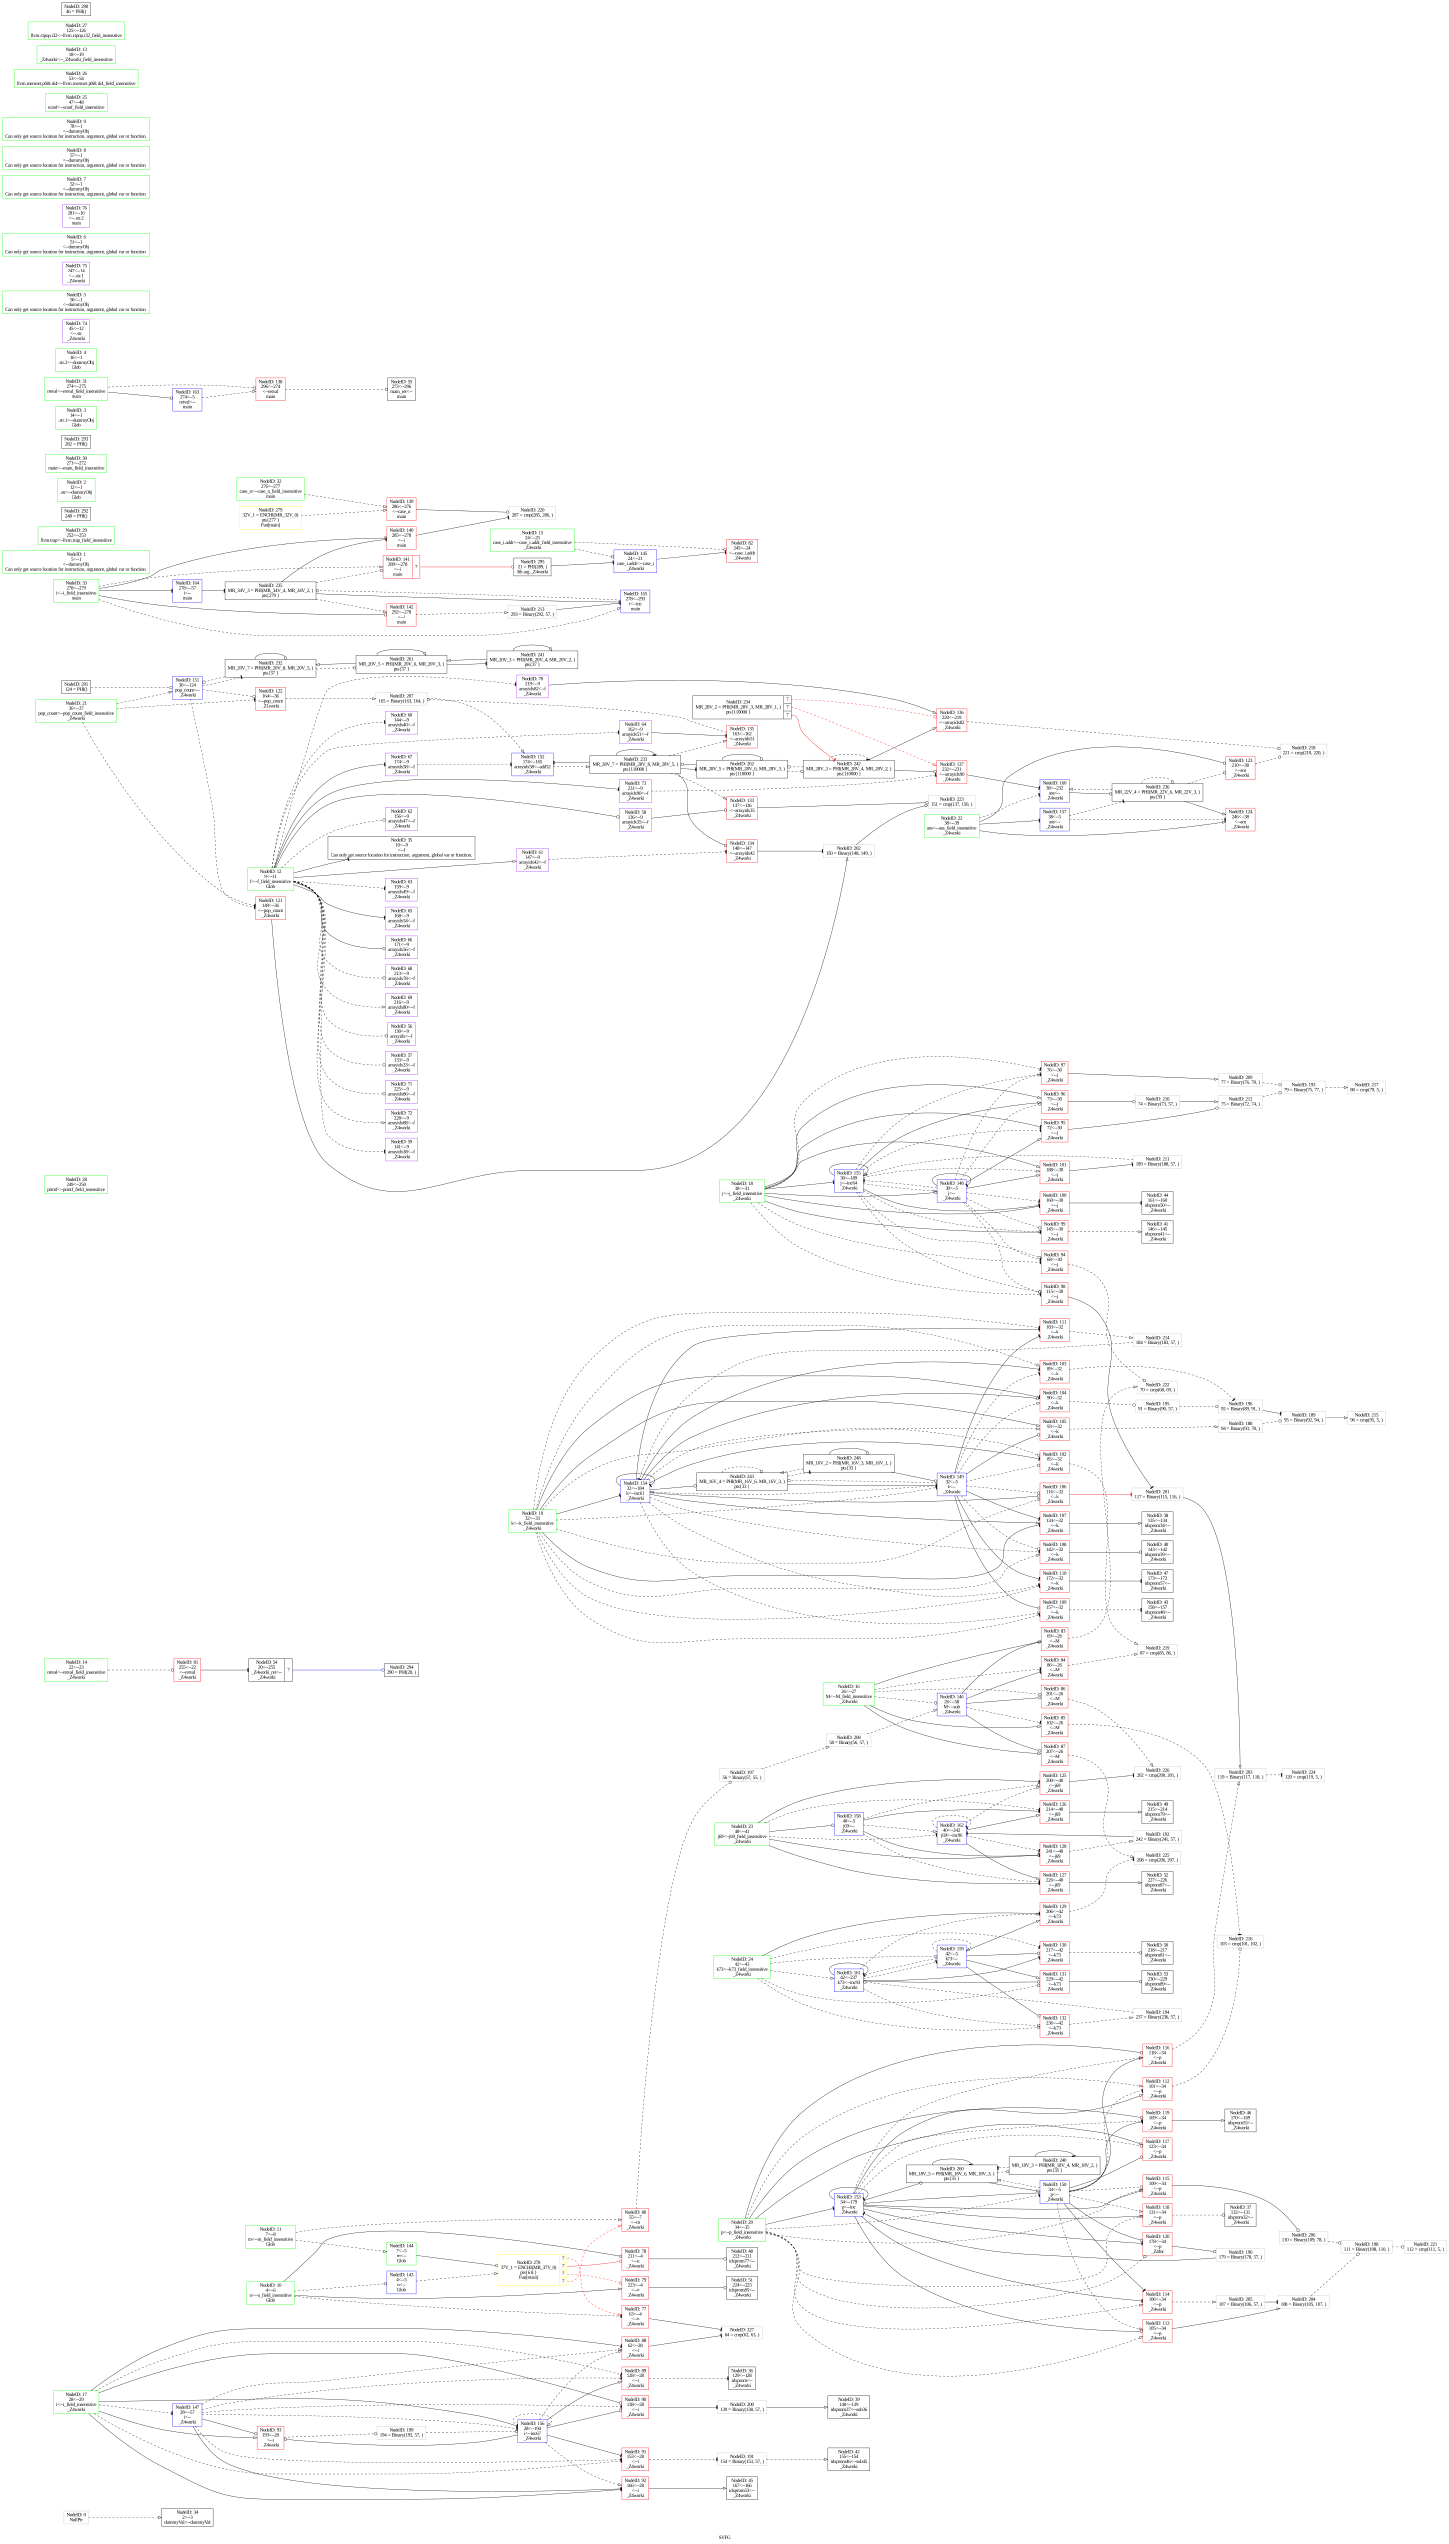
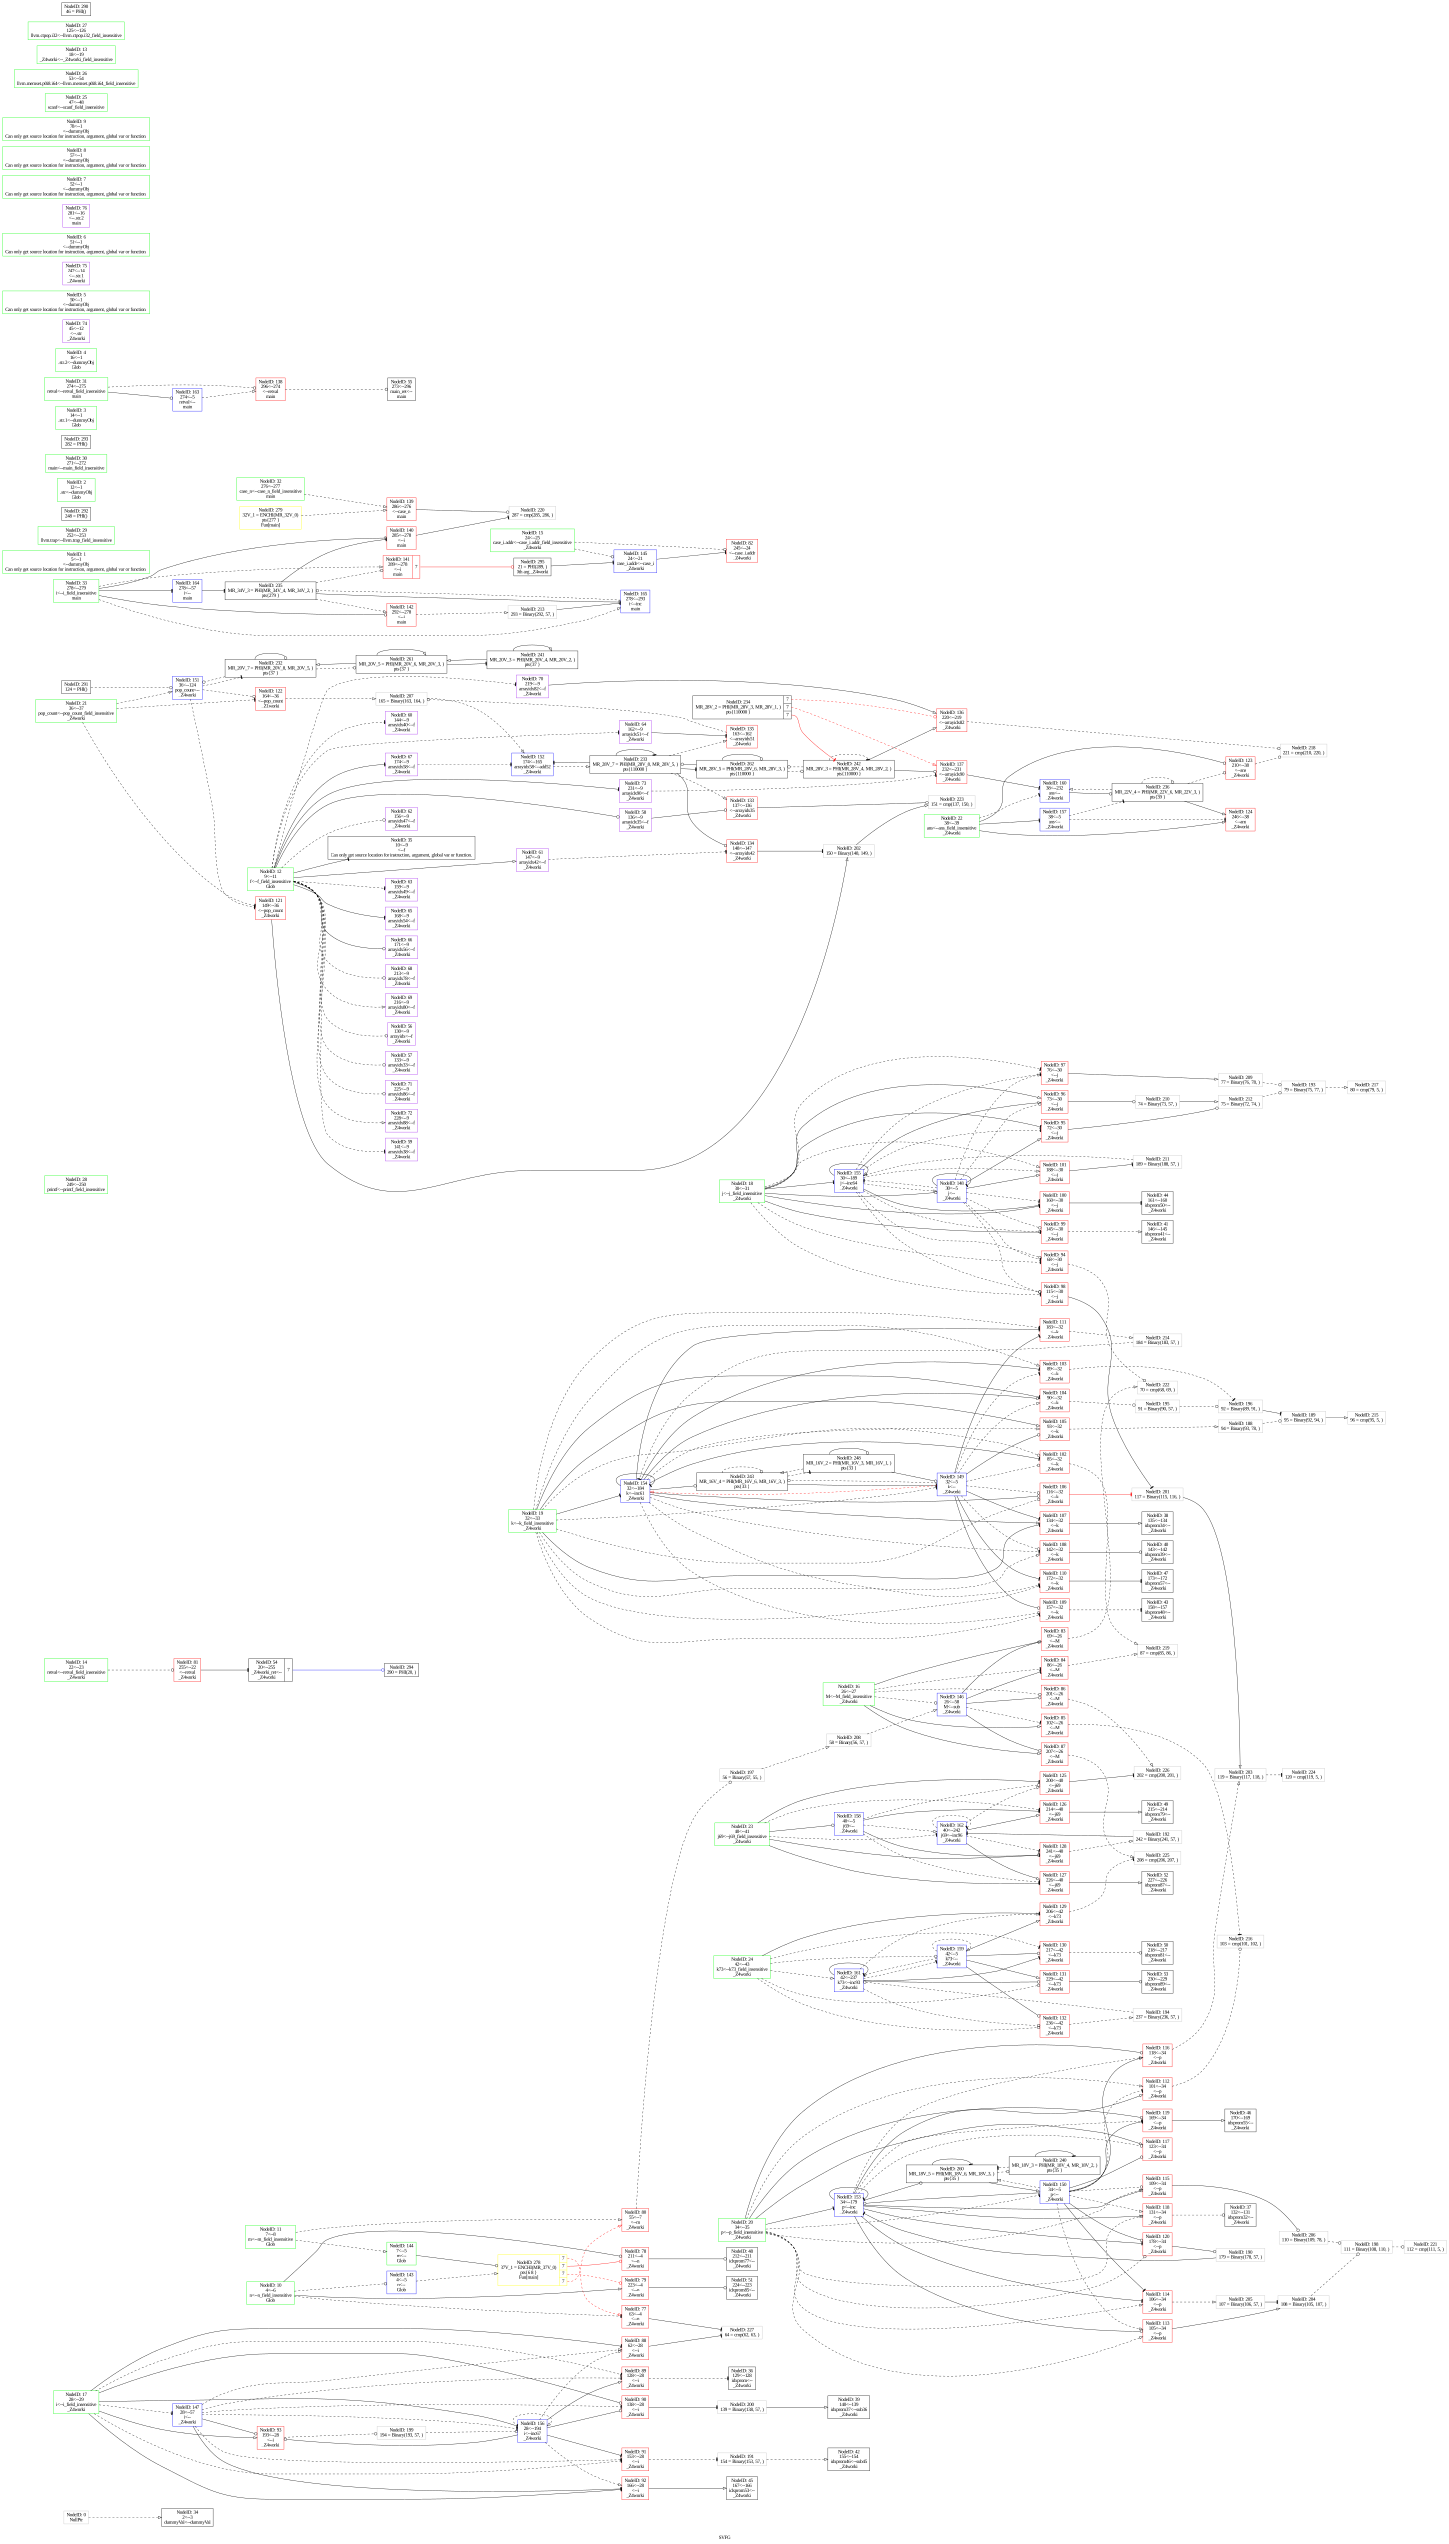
edge "NodeID: 18" -> "NodeID: 101": style solid -> dashed
edge "NodeID: 149" -> "NodeID: 154": color black -> red
node "NodeID: 120": text "_Z4for" -> "_Z4worki"
